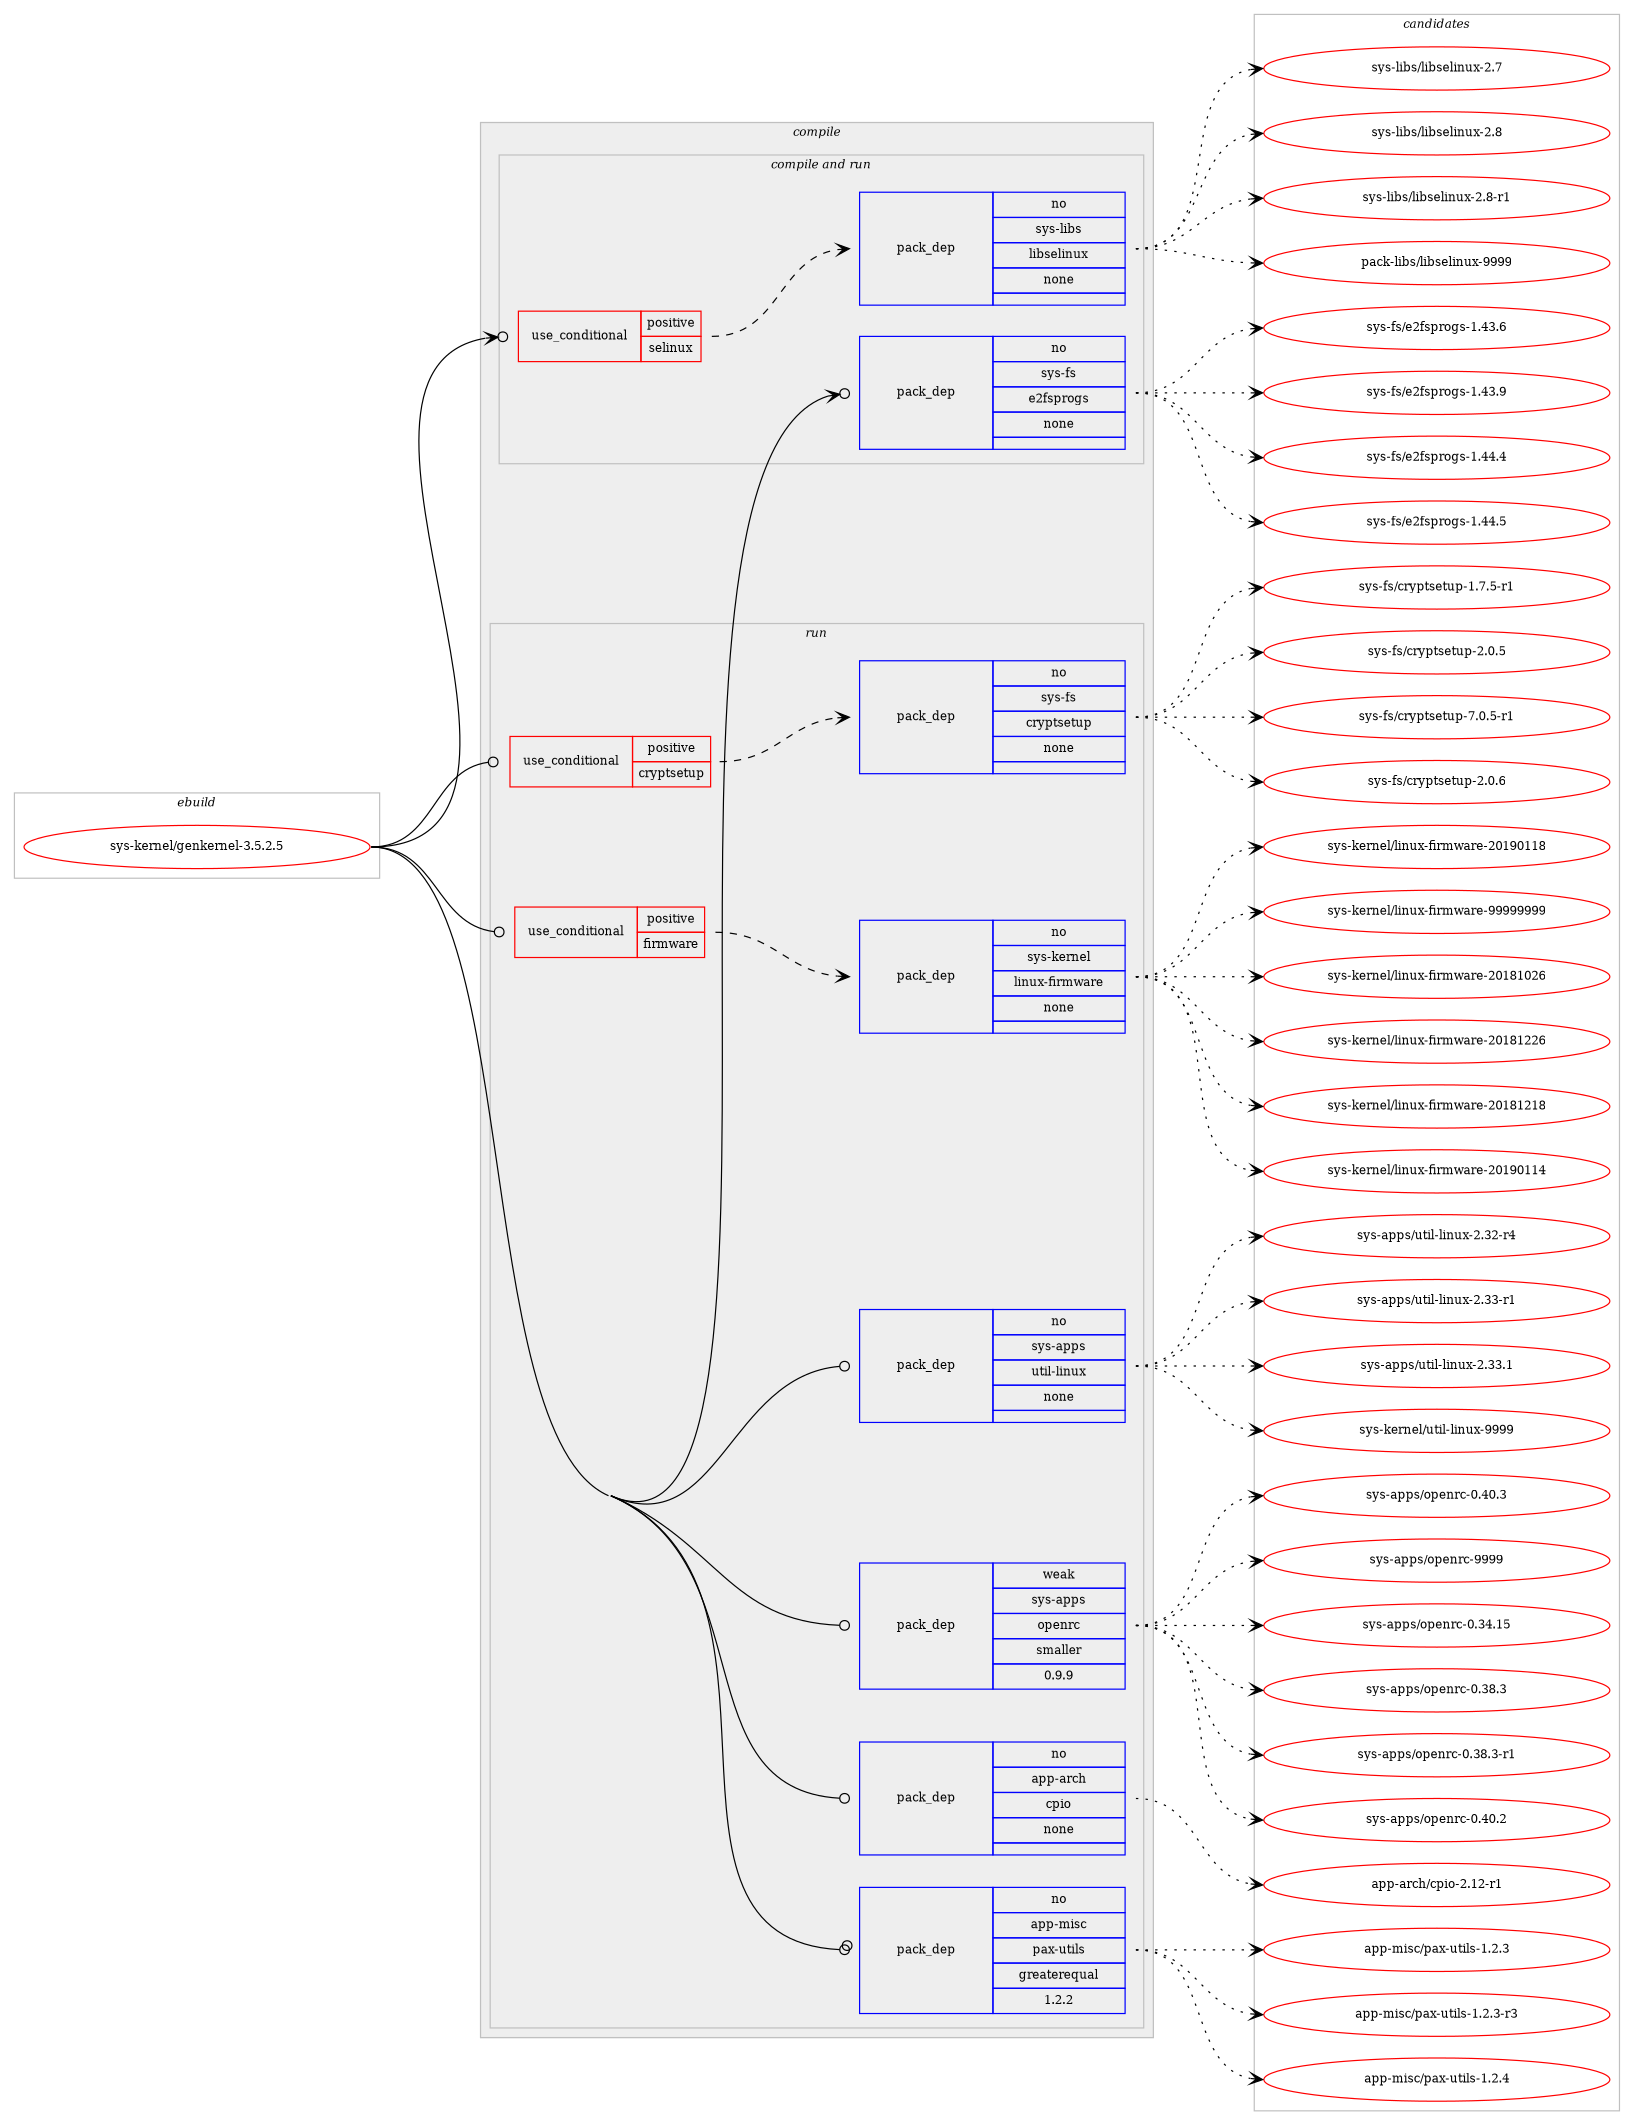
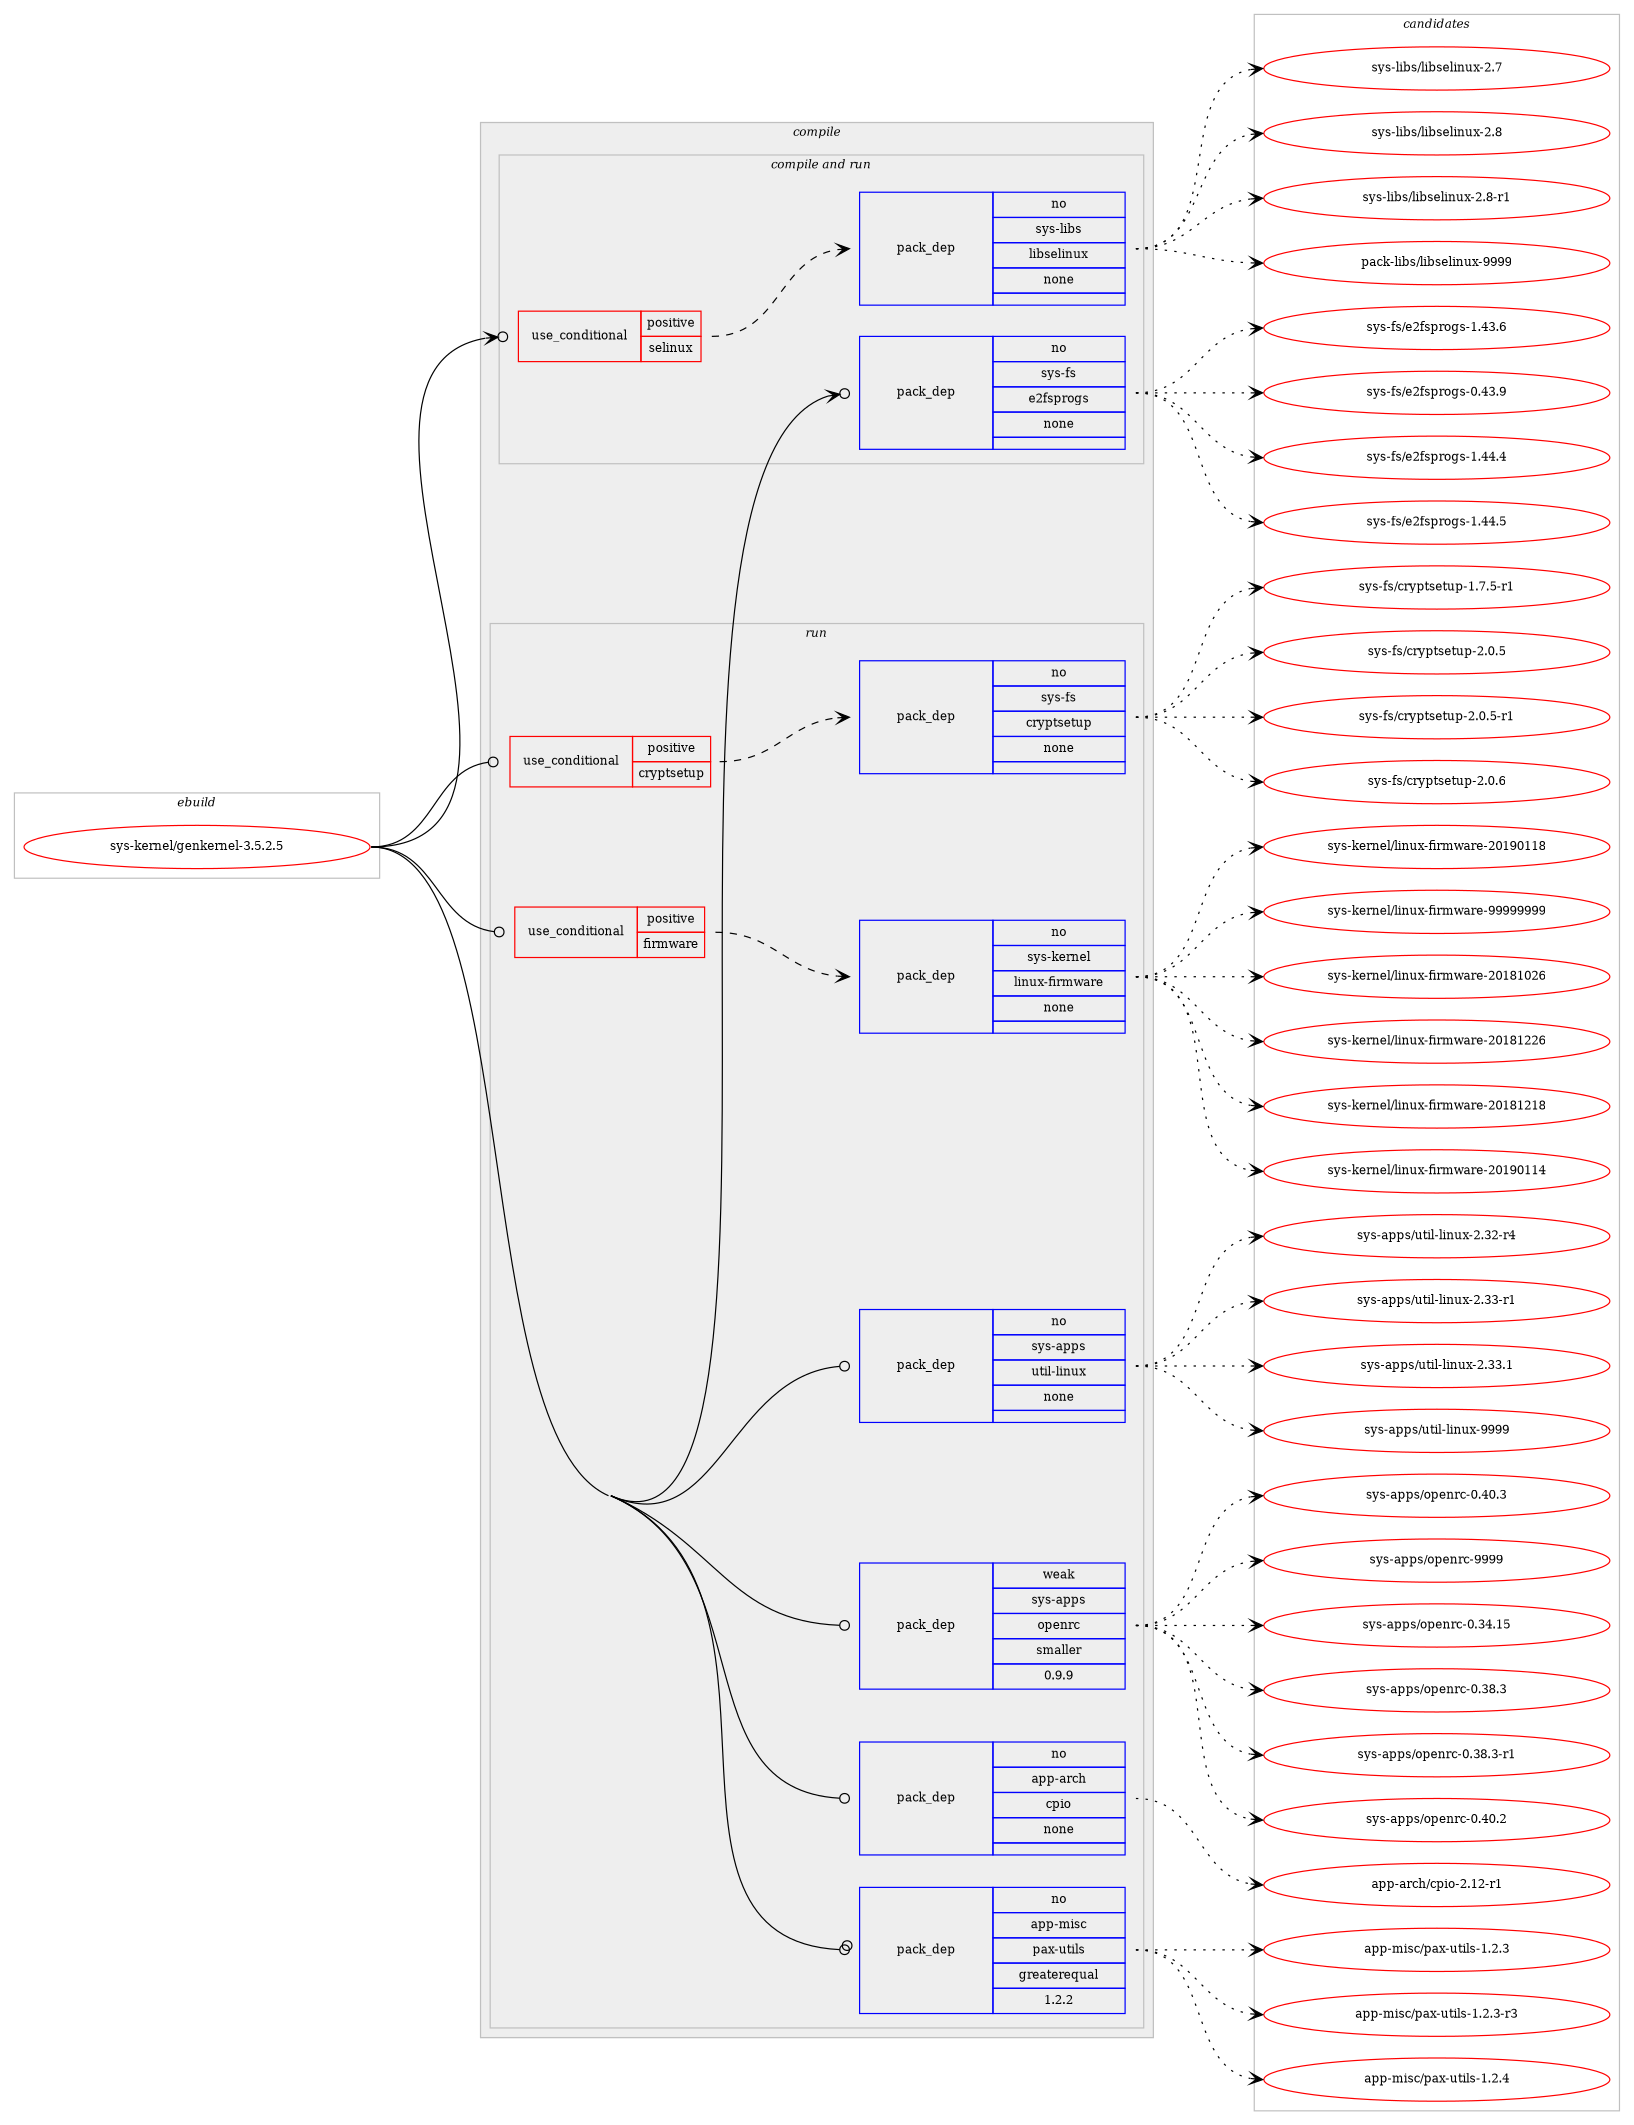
node "sys-fs/e2fsprogs-1.43.9": label "sys-fs/e2fsprogs-1.43.9" -> "sys-fs/e2fsprogs-0.43.9"
node "sys-fs/cryptsetup-7.0.5-r1": label "sys-fs/cryptsetup-7.0.5-r1" -> "sys-fs/cryptsetup-2.0.5-r1"
node "sys-kernel/util-linux-9999": label "sys-kernel/util-linux-9999" -> "sys-apps/util-linux-9999"
